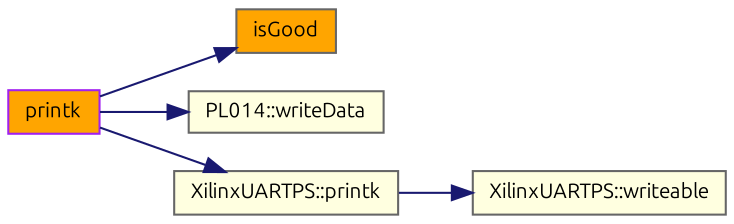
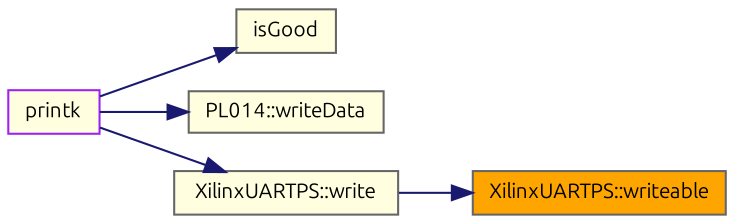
node "isGood": fillcolor orange -> lightyellow
node "printk": fillcolor orange -> lightyellow
node "XilinxUARTPS::printk": label "XilinxUARTPS::printk" -> "XilinxUARTPS::write"
node "XilinxUARTPS::writeable": fillcolor lightyellow -> orange
